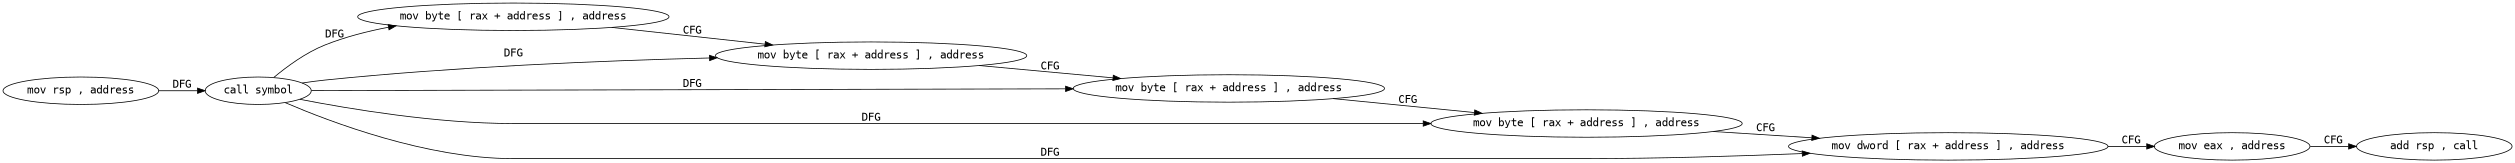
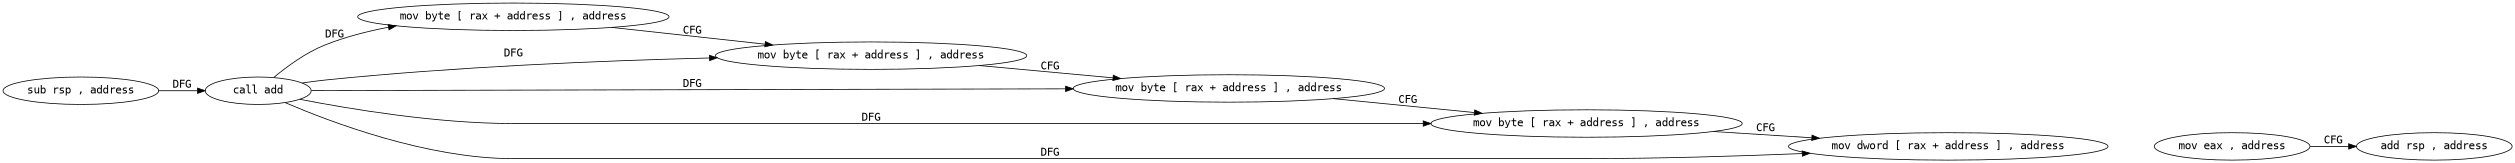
node "mov rsp , address": label "mov rsp , address" -> "sub rsp , address"
node "call symbol": label "call symbol" -> "call add"
edge "mov dword [ rax + address ] , address" -> "mov eax , address": removed, label "CFG"
node "add rsp , call": label "add rsp , call" -> "add rsp , address"
